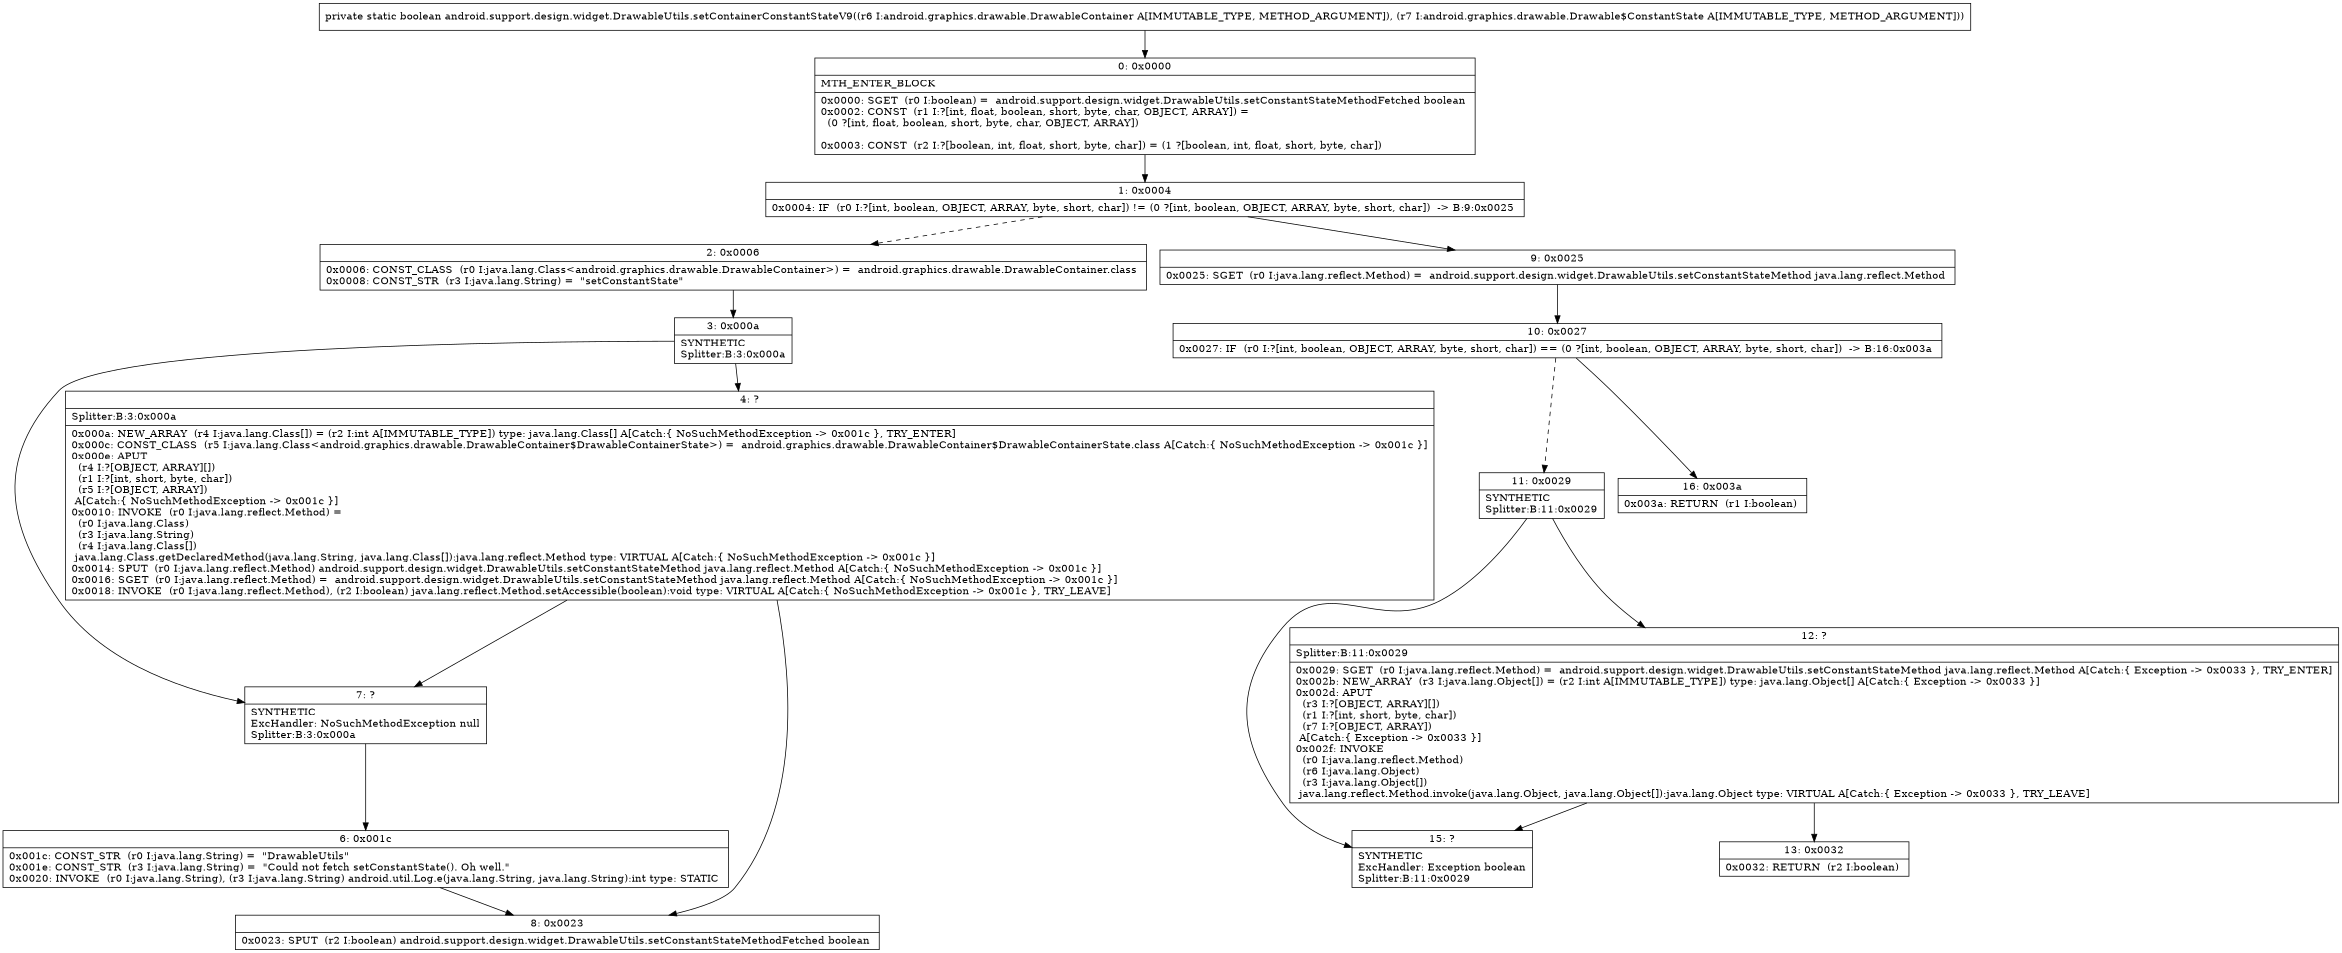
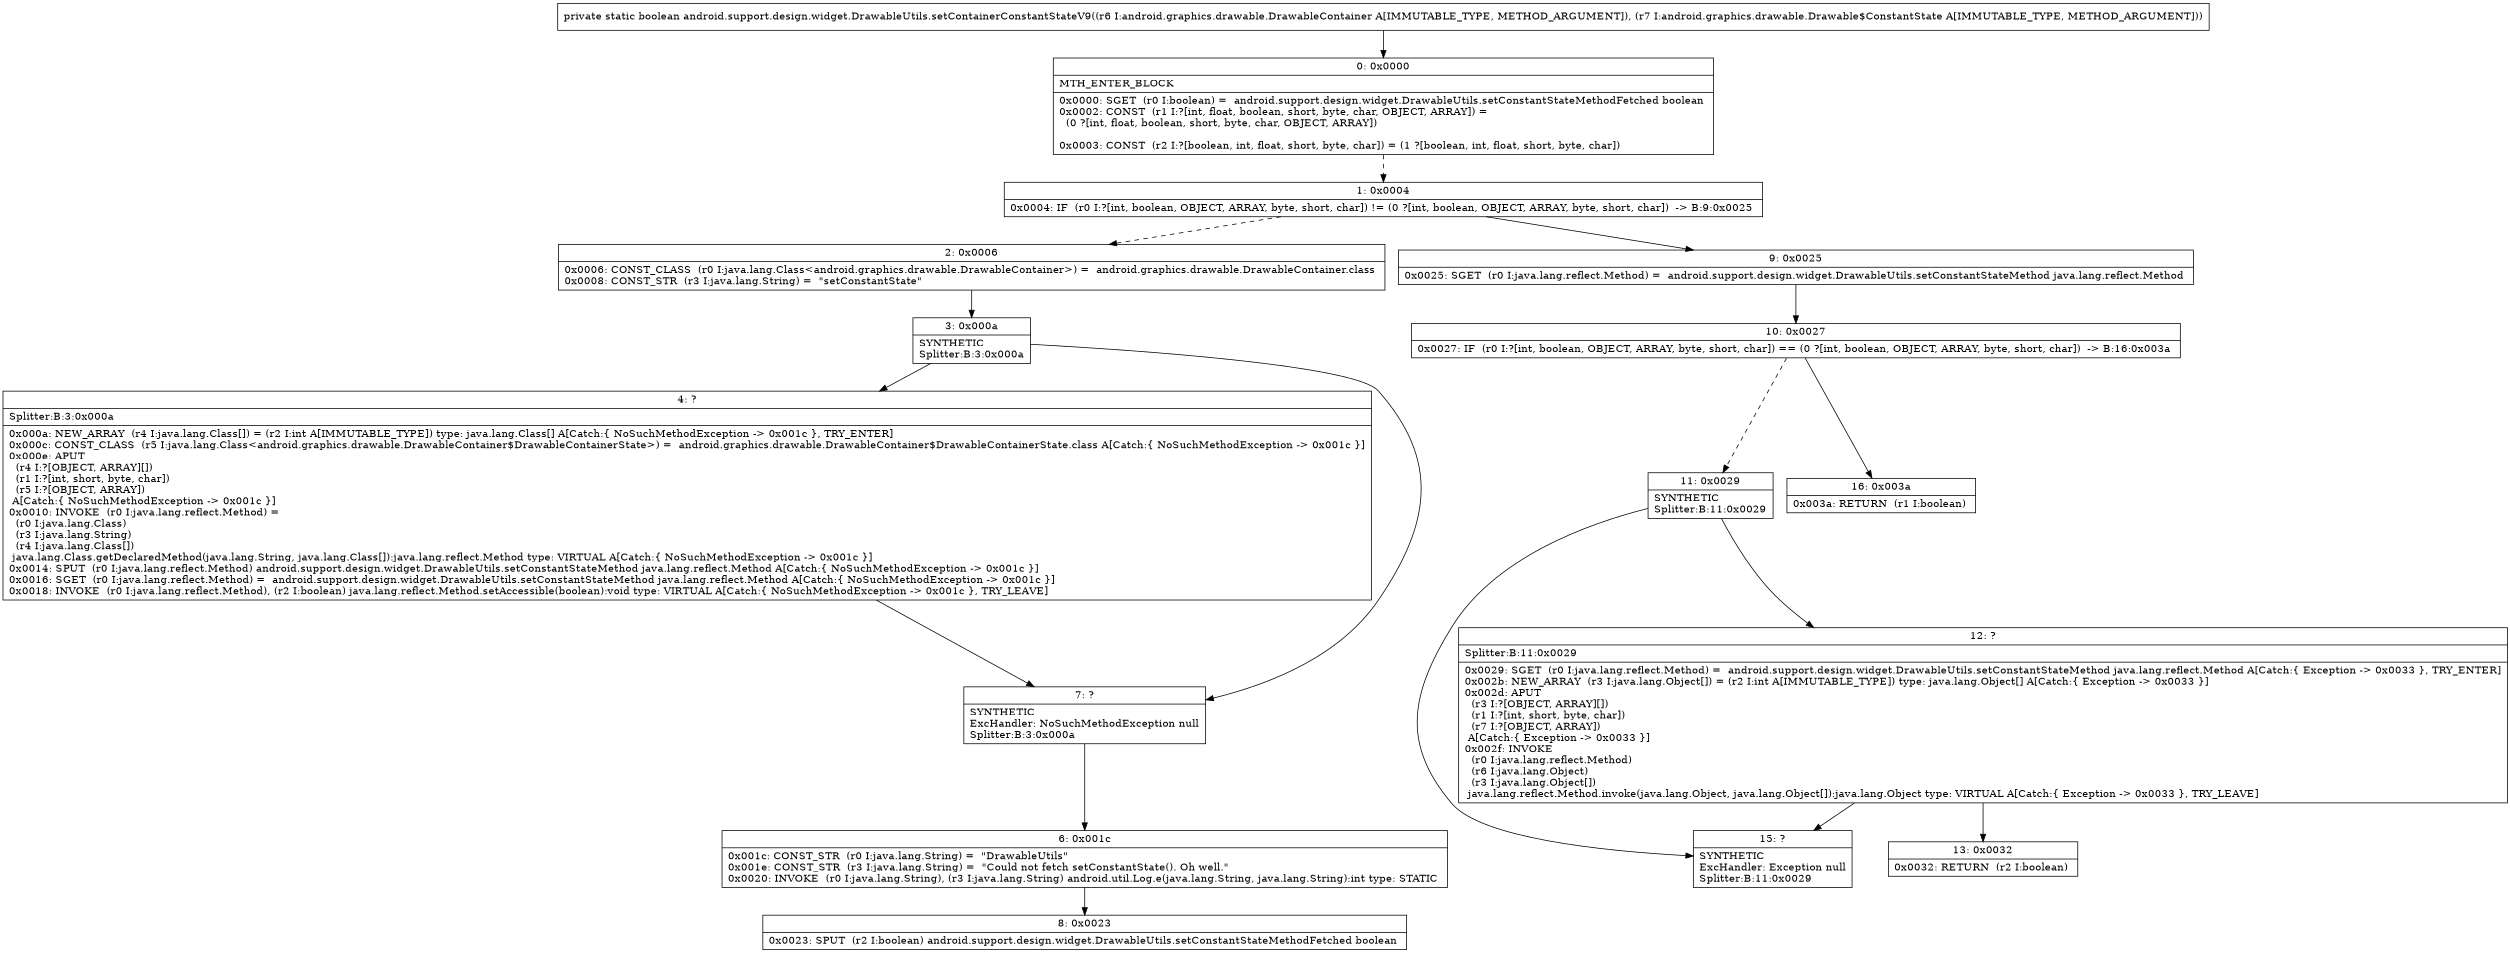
edge "0: 0x0000" -> "1: 0x0004": style solid -> dashed
edge "4: ?" -> "8: 0x0023": removed
node "15: ?": text "ExcHandler: Exception boolean" -> "ExcHandler: Exception null"
